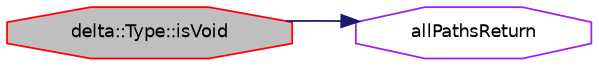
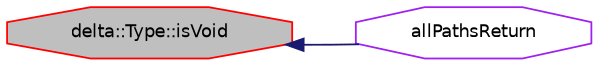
edge "delta::Type::isVoid" -> "allPathsReturn": reversed
